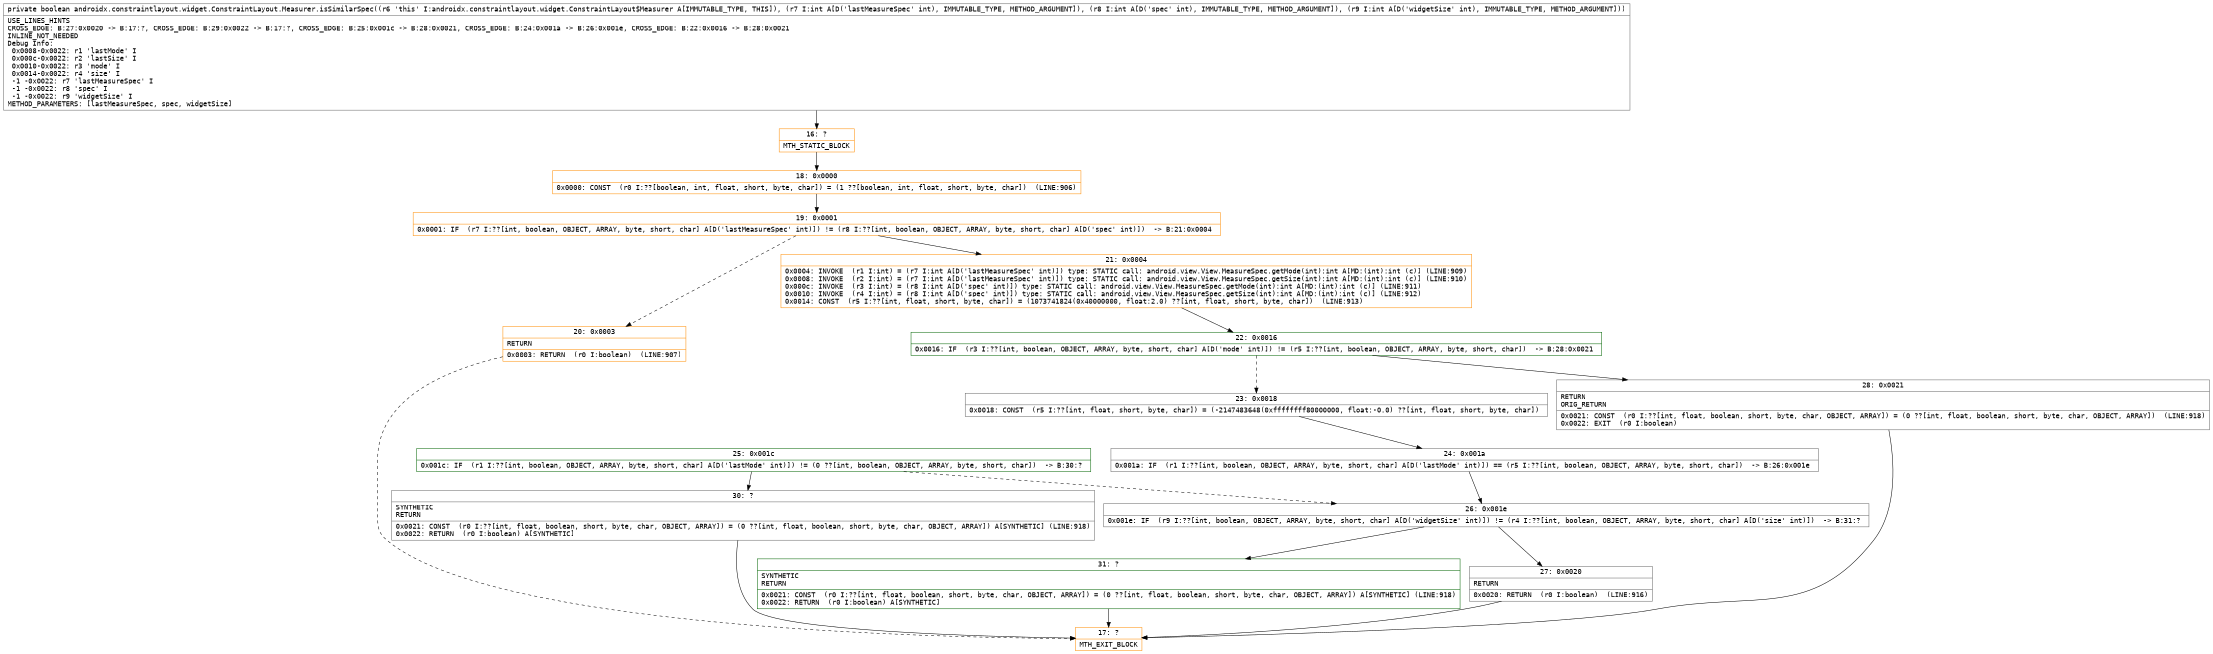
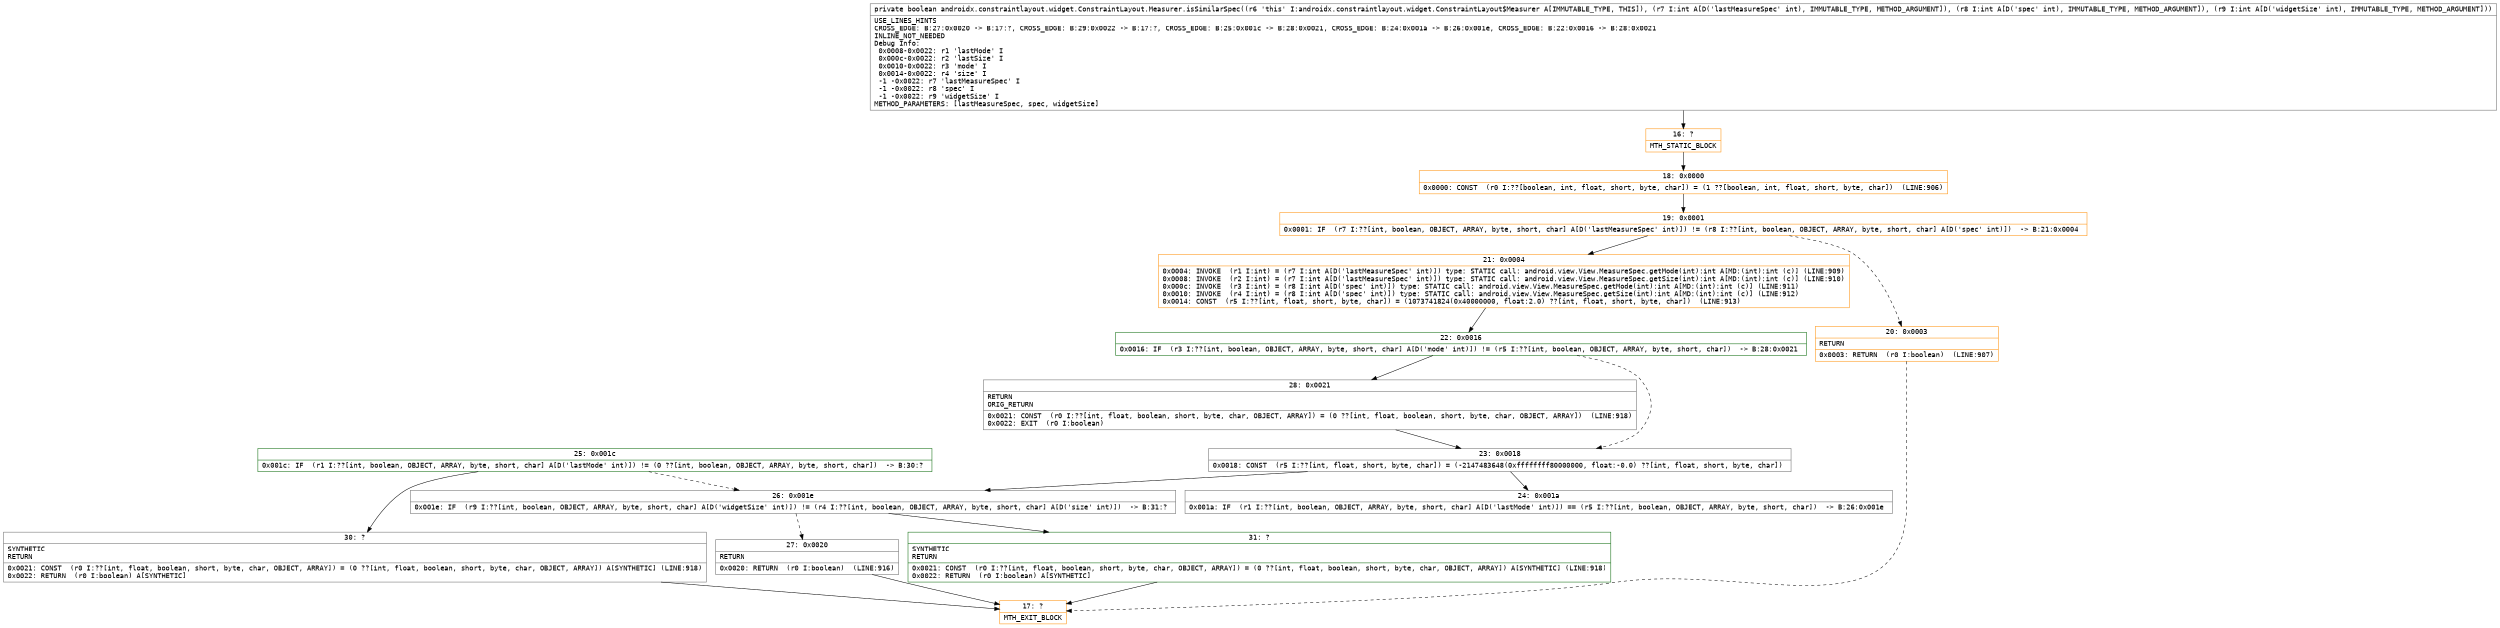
edge "24: 0x001a" -> "26: 0x001e": now "23: 0x0018" -> "26: 0x001e"
edge "26: 0x001e" -> "27: 0x0020": style solid -> dashed
edge "28: 0x0021" -> "17: ?": now "28: 0x0021" -> "23: 0x0018"
